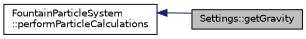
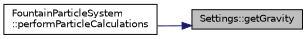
edge "Settings::getGravity" -> "FountainParticleSystem ::performParticleCalculations": reversed
